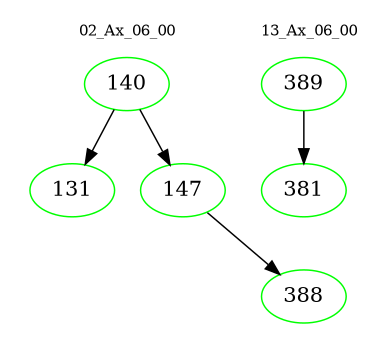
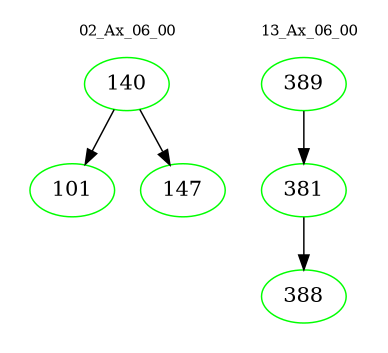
node "131": label "131" -> "101"
edge "147" -> "388": now "381" -> "388"
